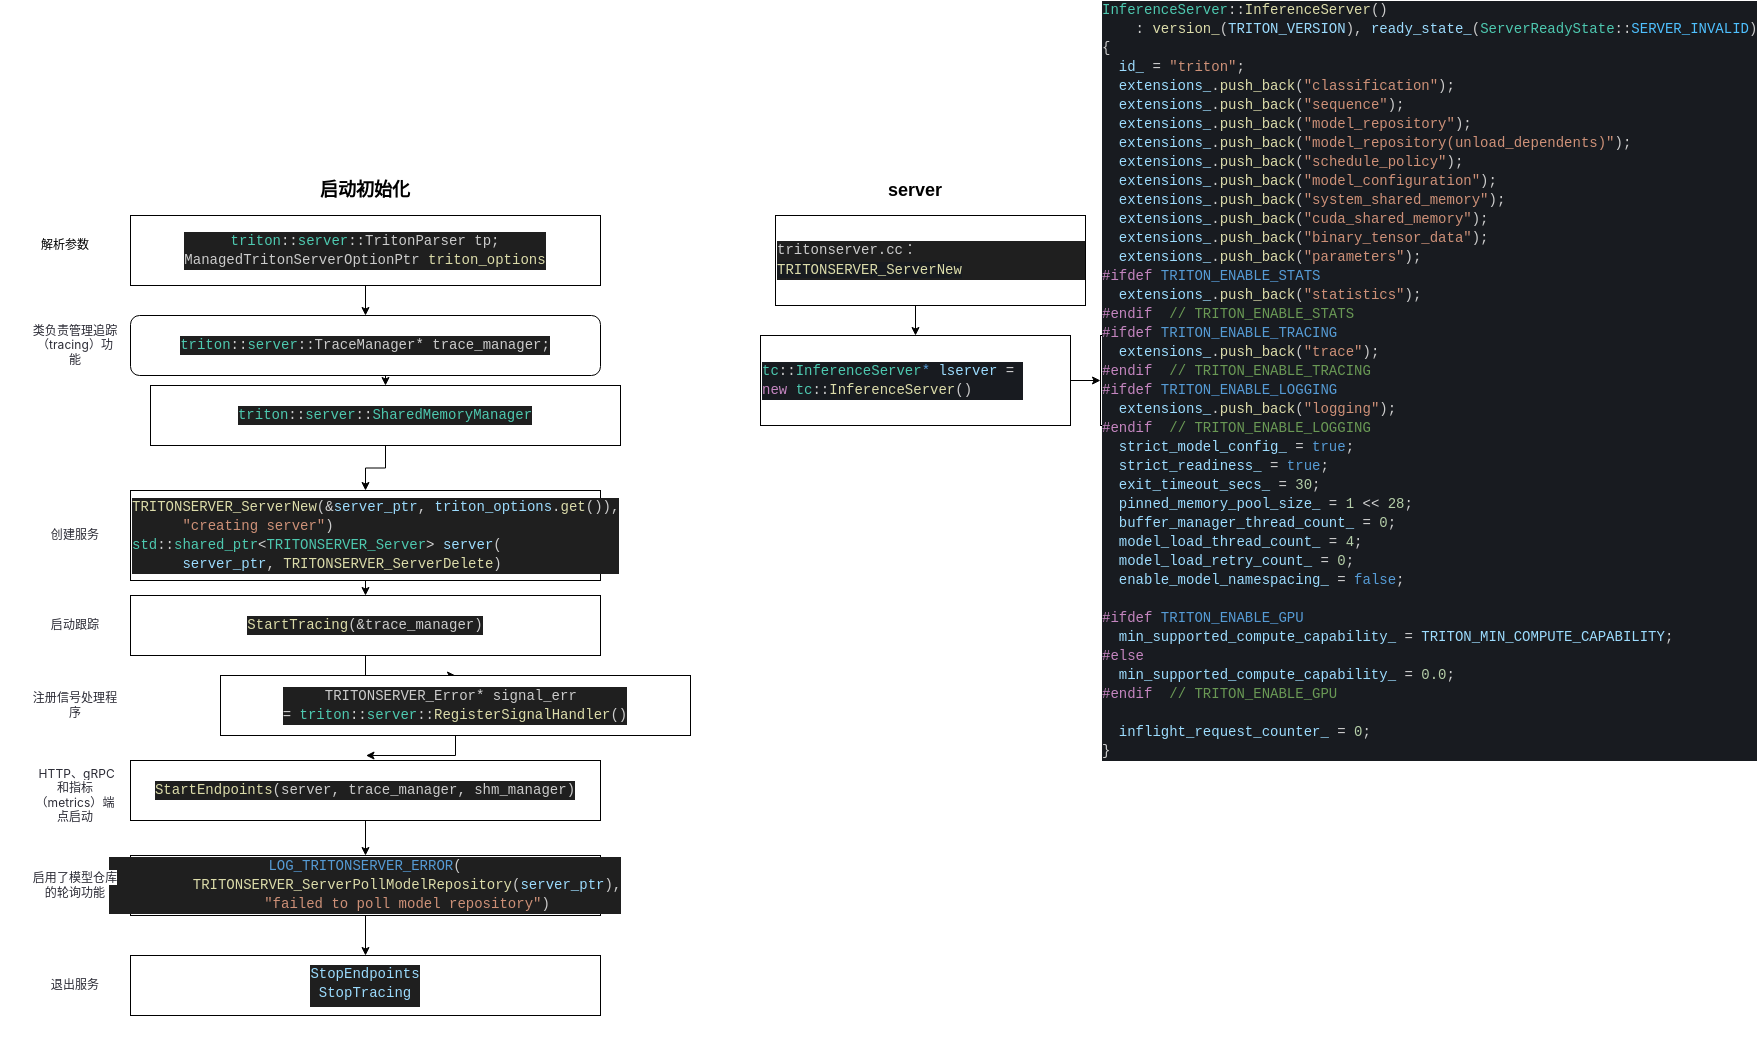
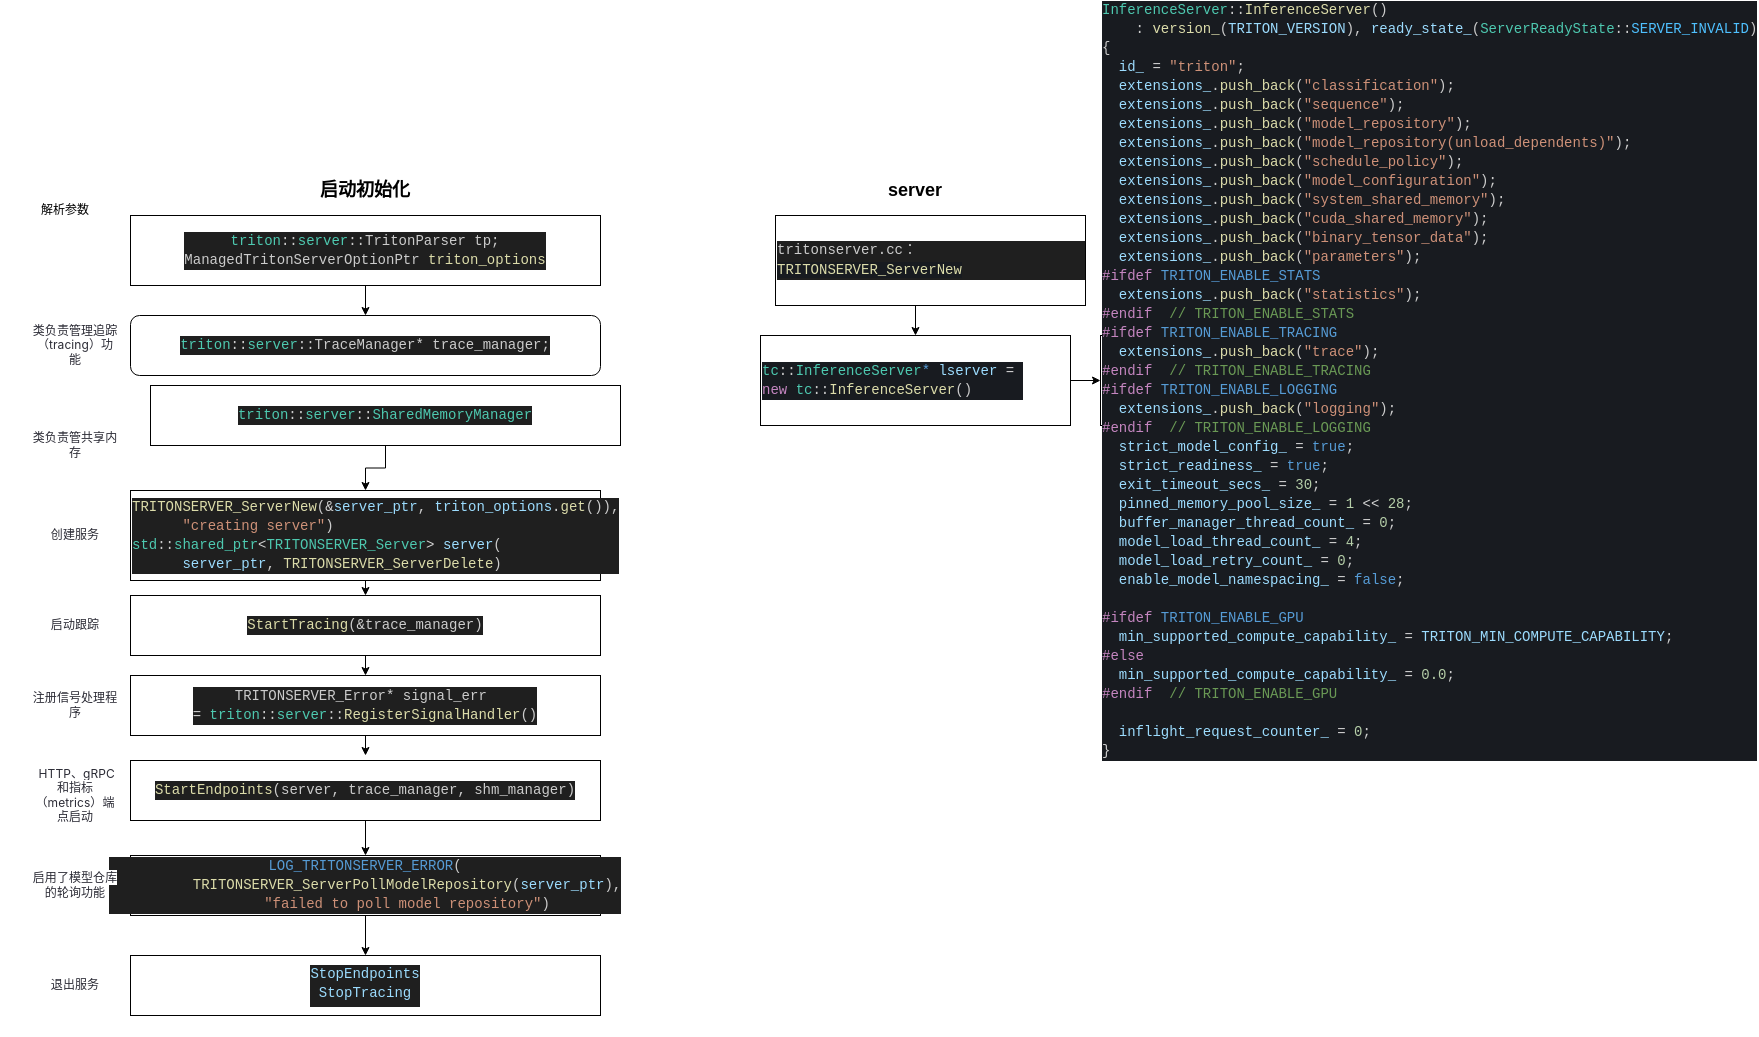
node "解析参数": moved (66, 246) -> (66, 211)
edge "triton::server::TraceManager* trace_manager;" -> "triton::server::SharedMemoryManager": removed
node "类负责管共享内存": added
node "TRITONSERVER_Error* signal_err = triton::server::RegisterSignalHandler()": moved (456, 706) -> (366, 706)
